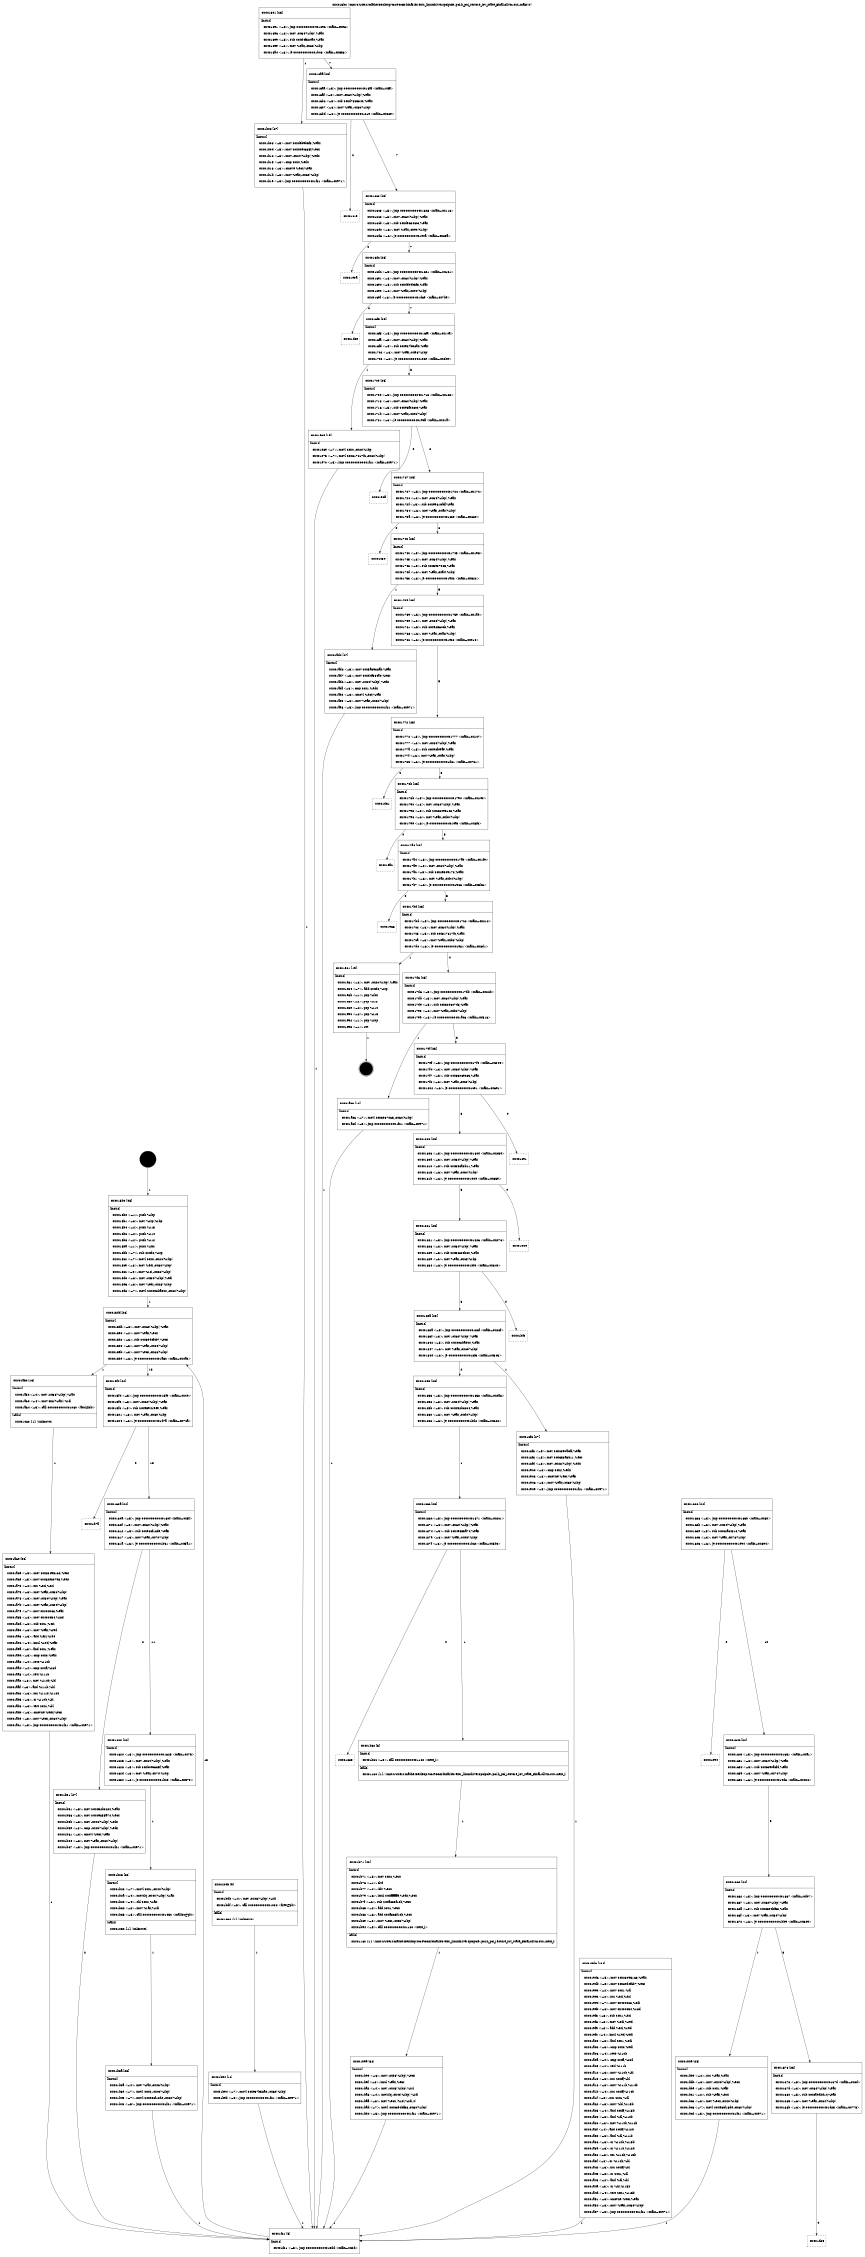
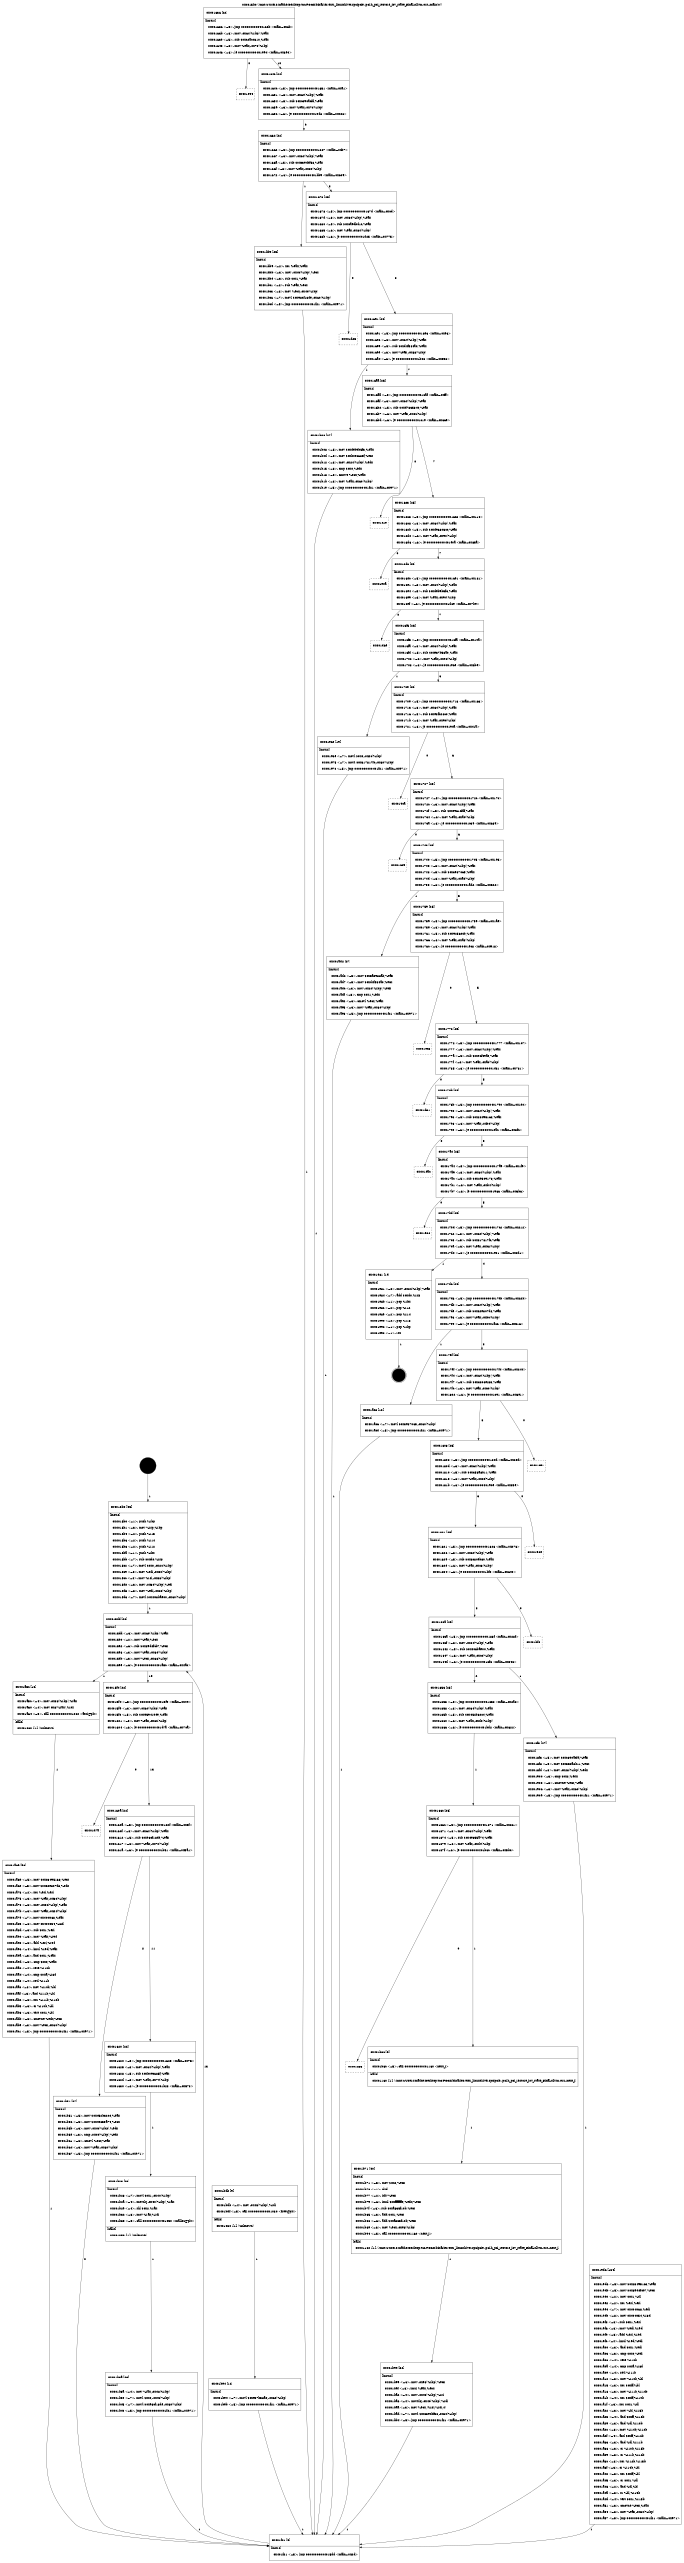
edge "0x401678 [25]" -> "0x401691 [25]": added, label "8"
node "0x401ec8": added
